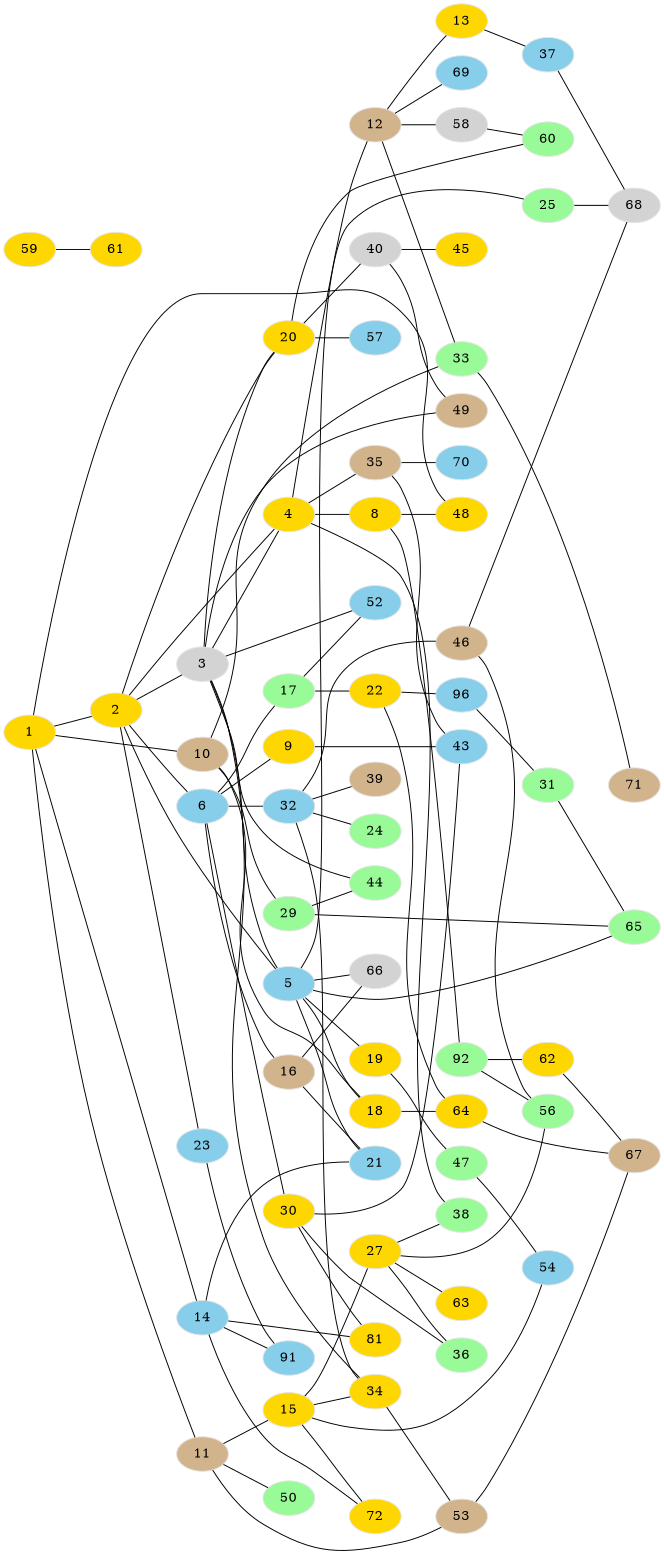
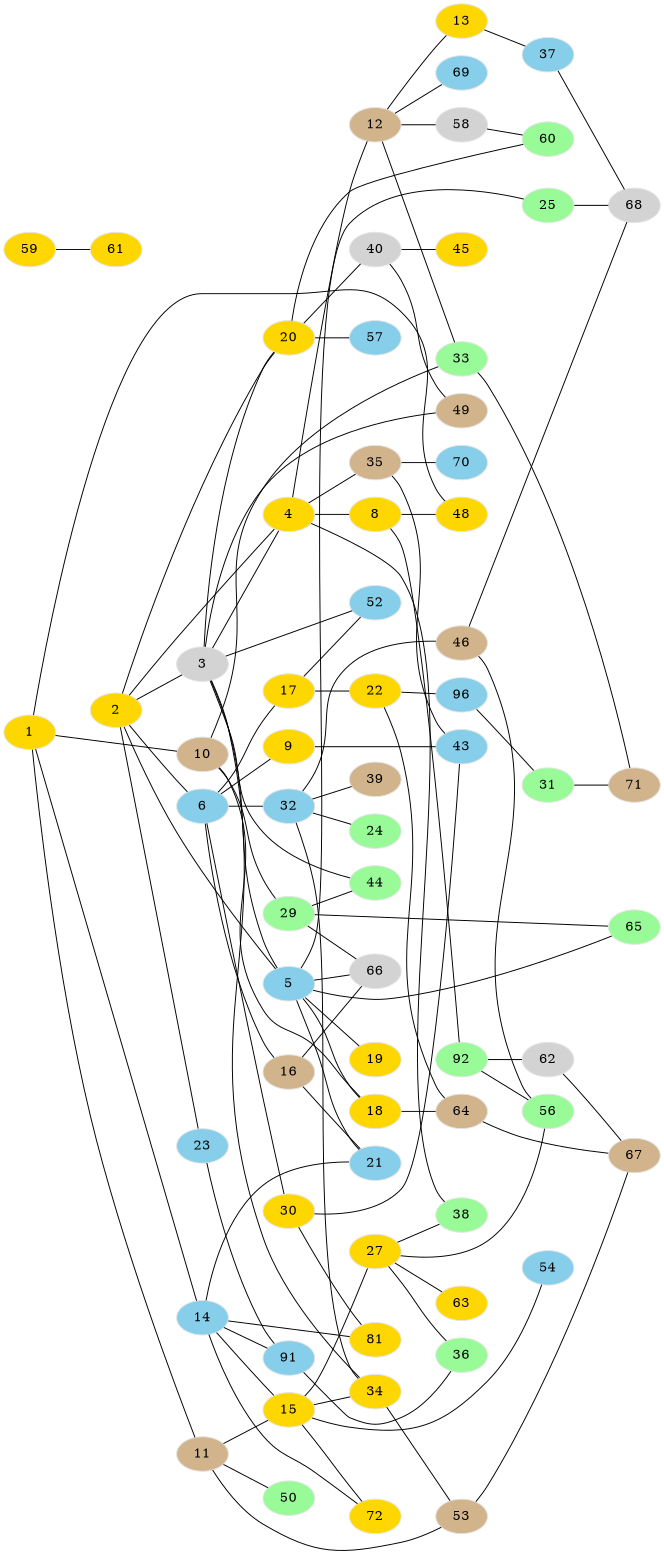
node "17": fillcolor palegreen -> gold
edge "2" -- "1": removed
edge "31" -- "65": now "31" -- "71"
edge "29" -- "66": added
node "62": fillcolor gold -> lightgrey
node "64": fillcolor gold -> tan
node "47": removed
edge "30" -- "36": now "91" -- "36"
edge "14" -- "15": added
